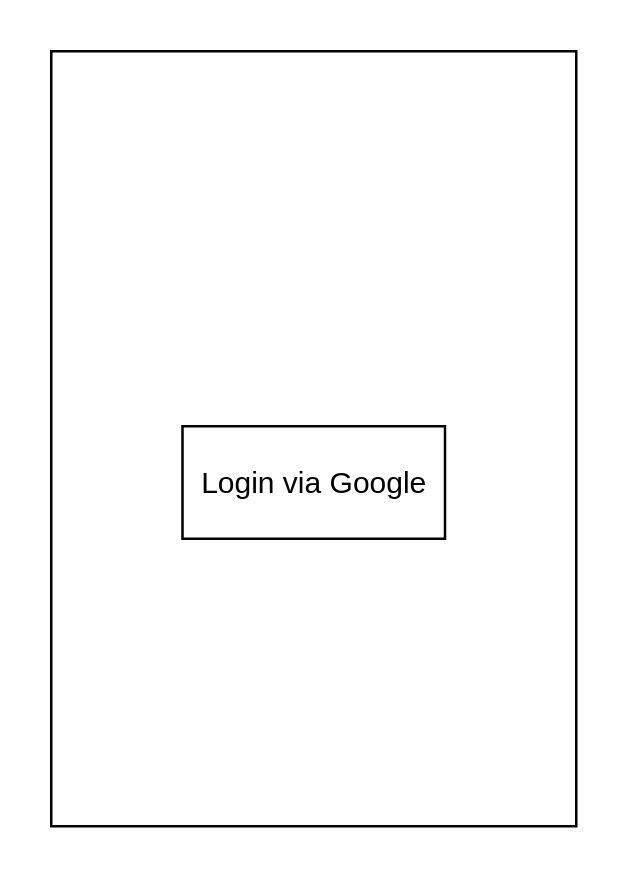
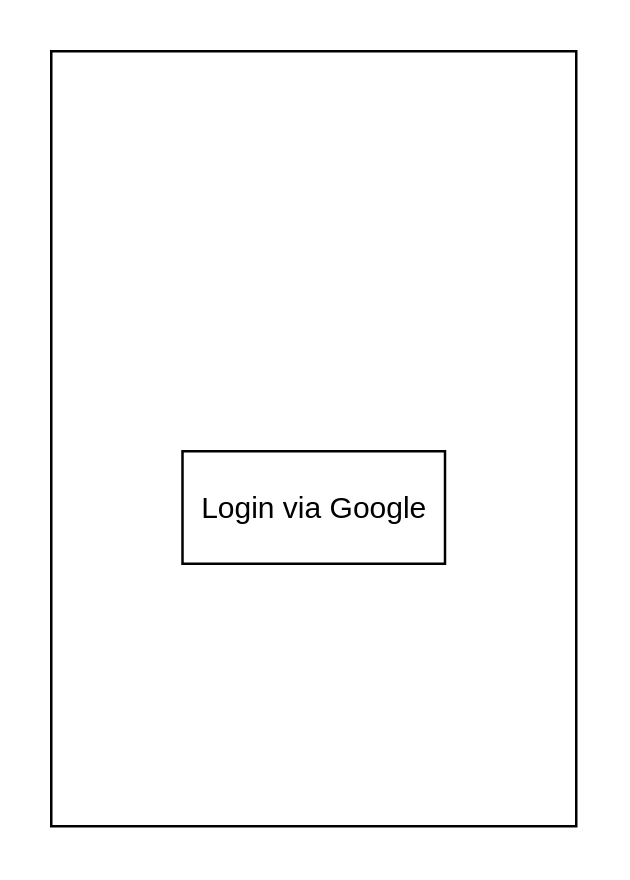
node "Login via Google": moved (314, 483) -> (314, 508)
